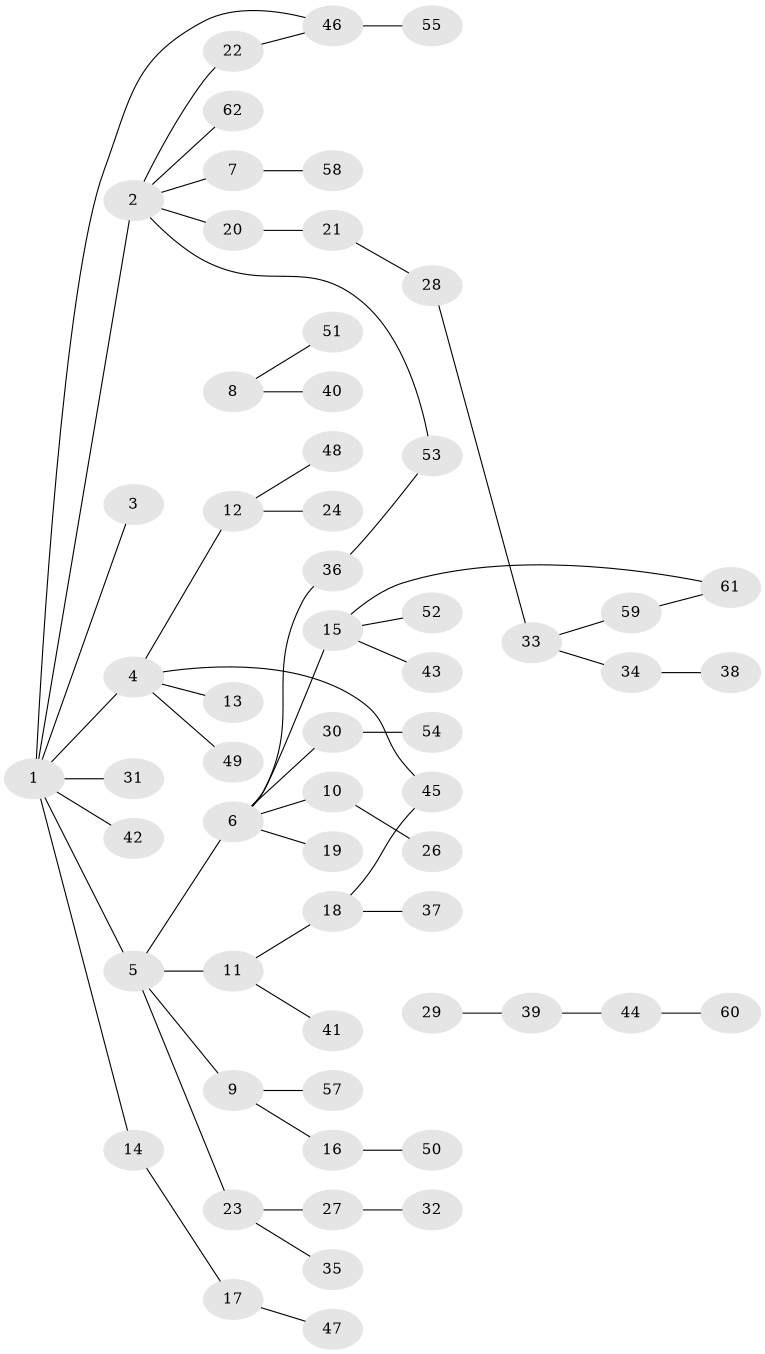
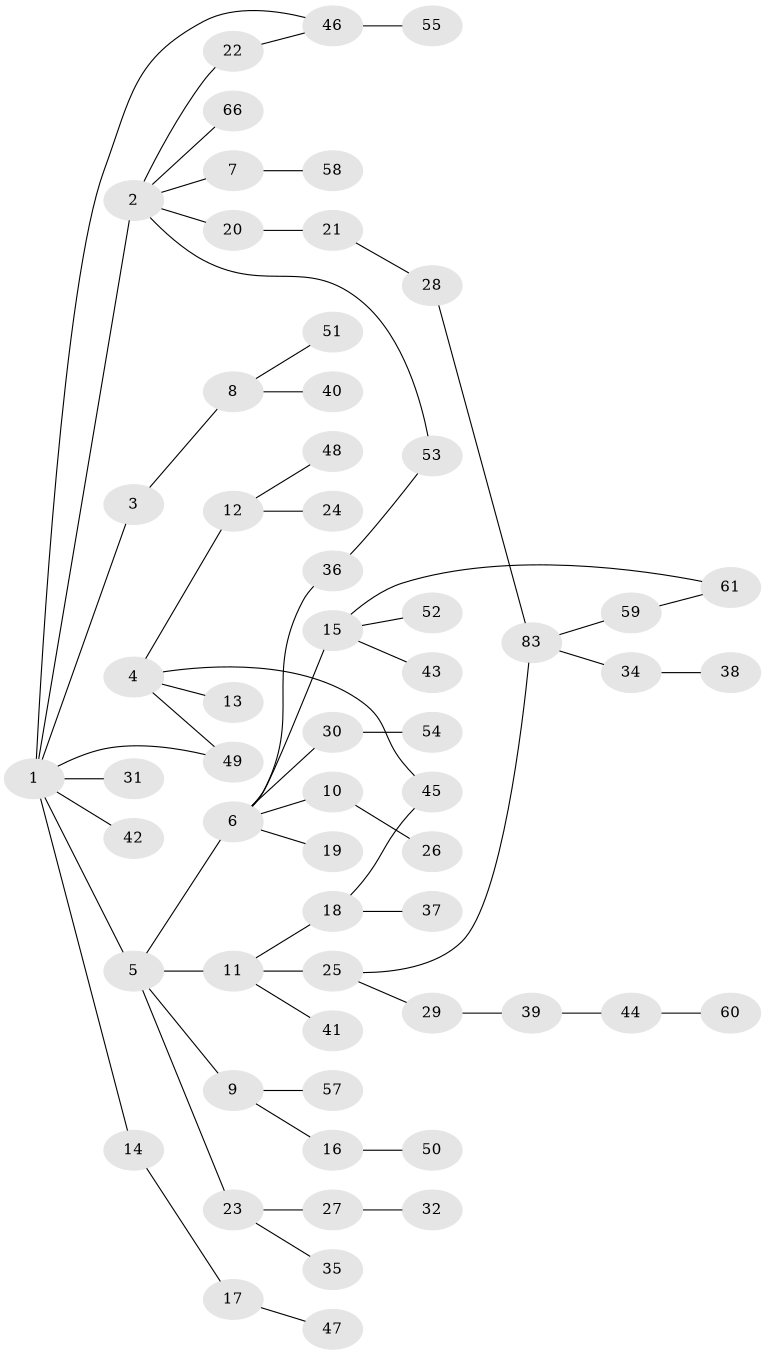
node "62": label "62" -> "66"
edge "8" -- "3": added
node "33": label "33" -> "83"
edge "4" -- "1": now "49" -- "1"
node "25": added
